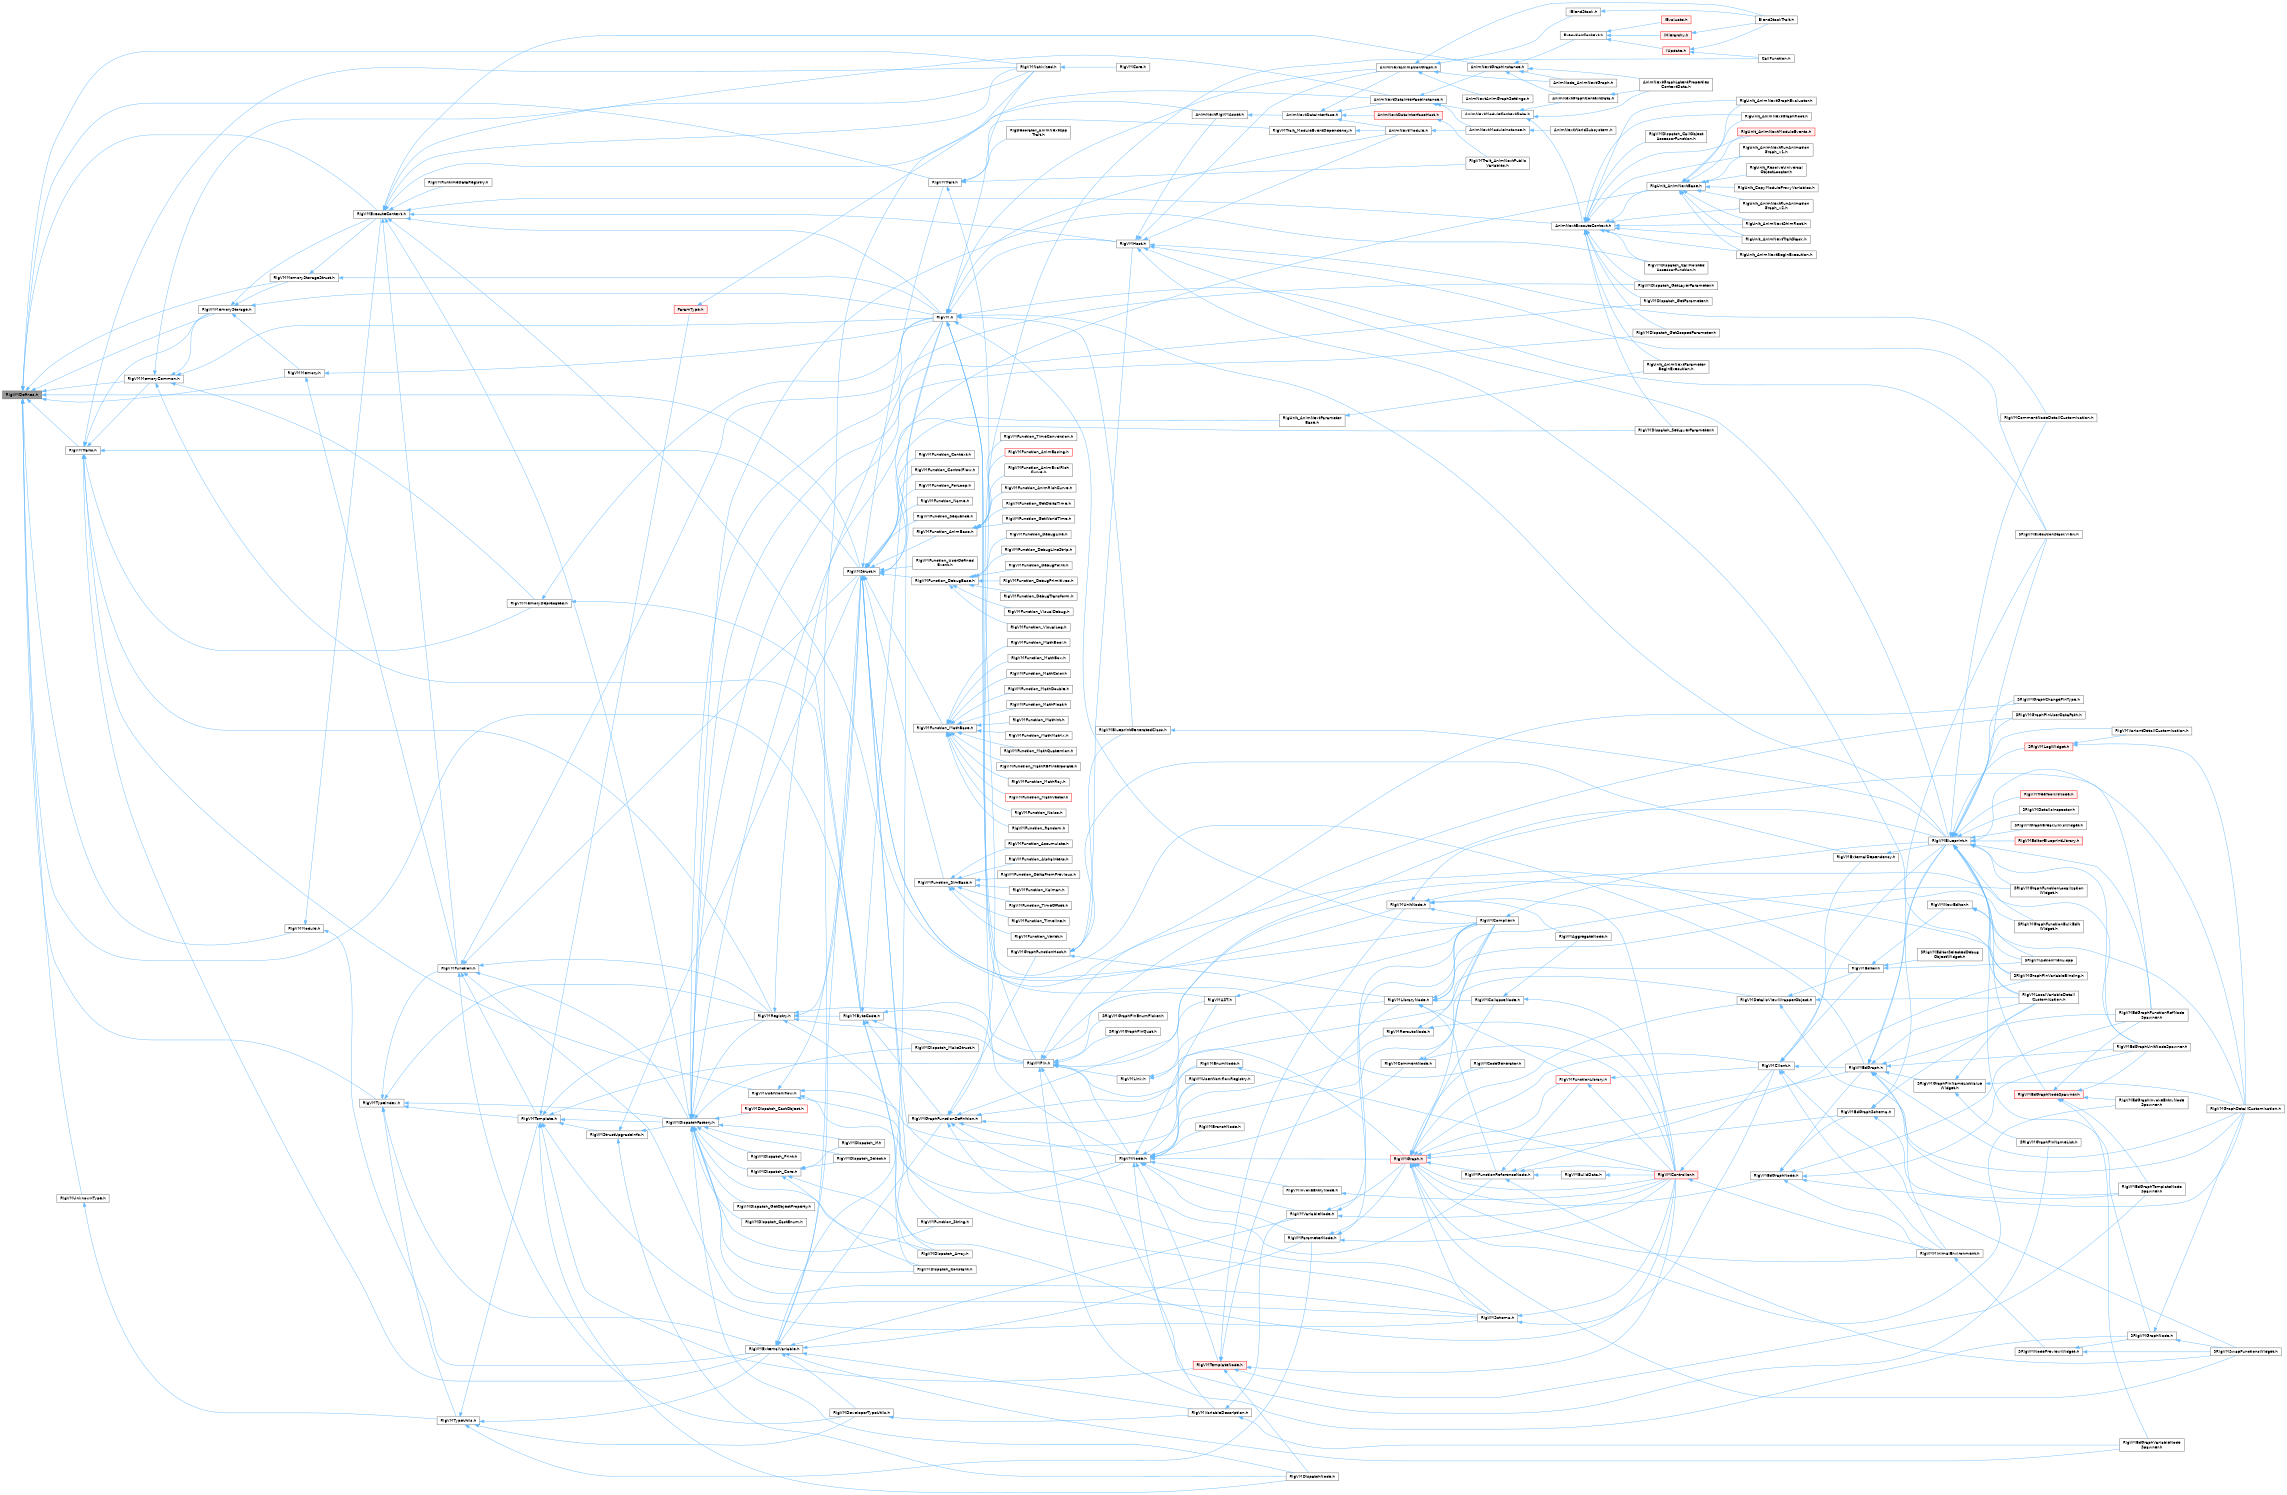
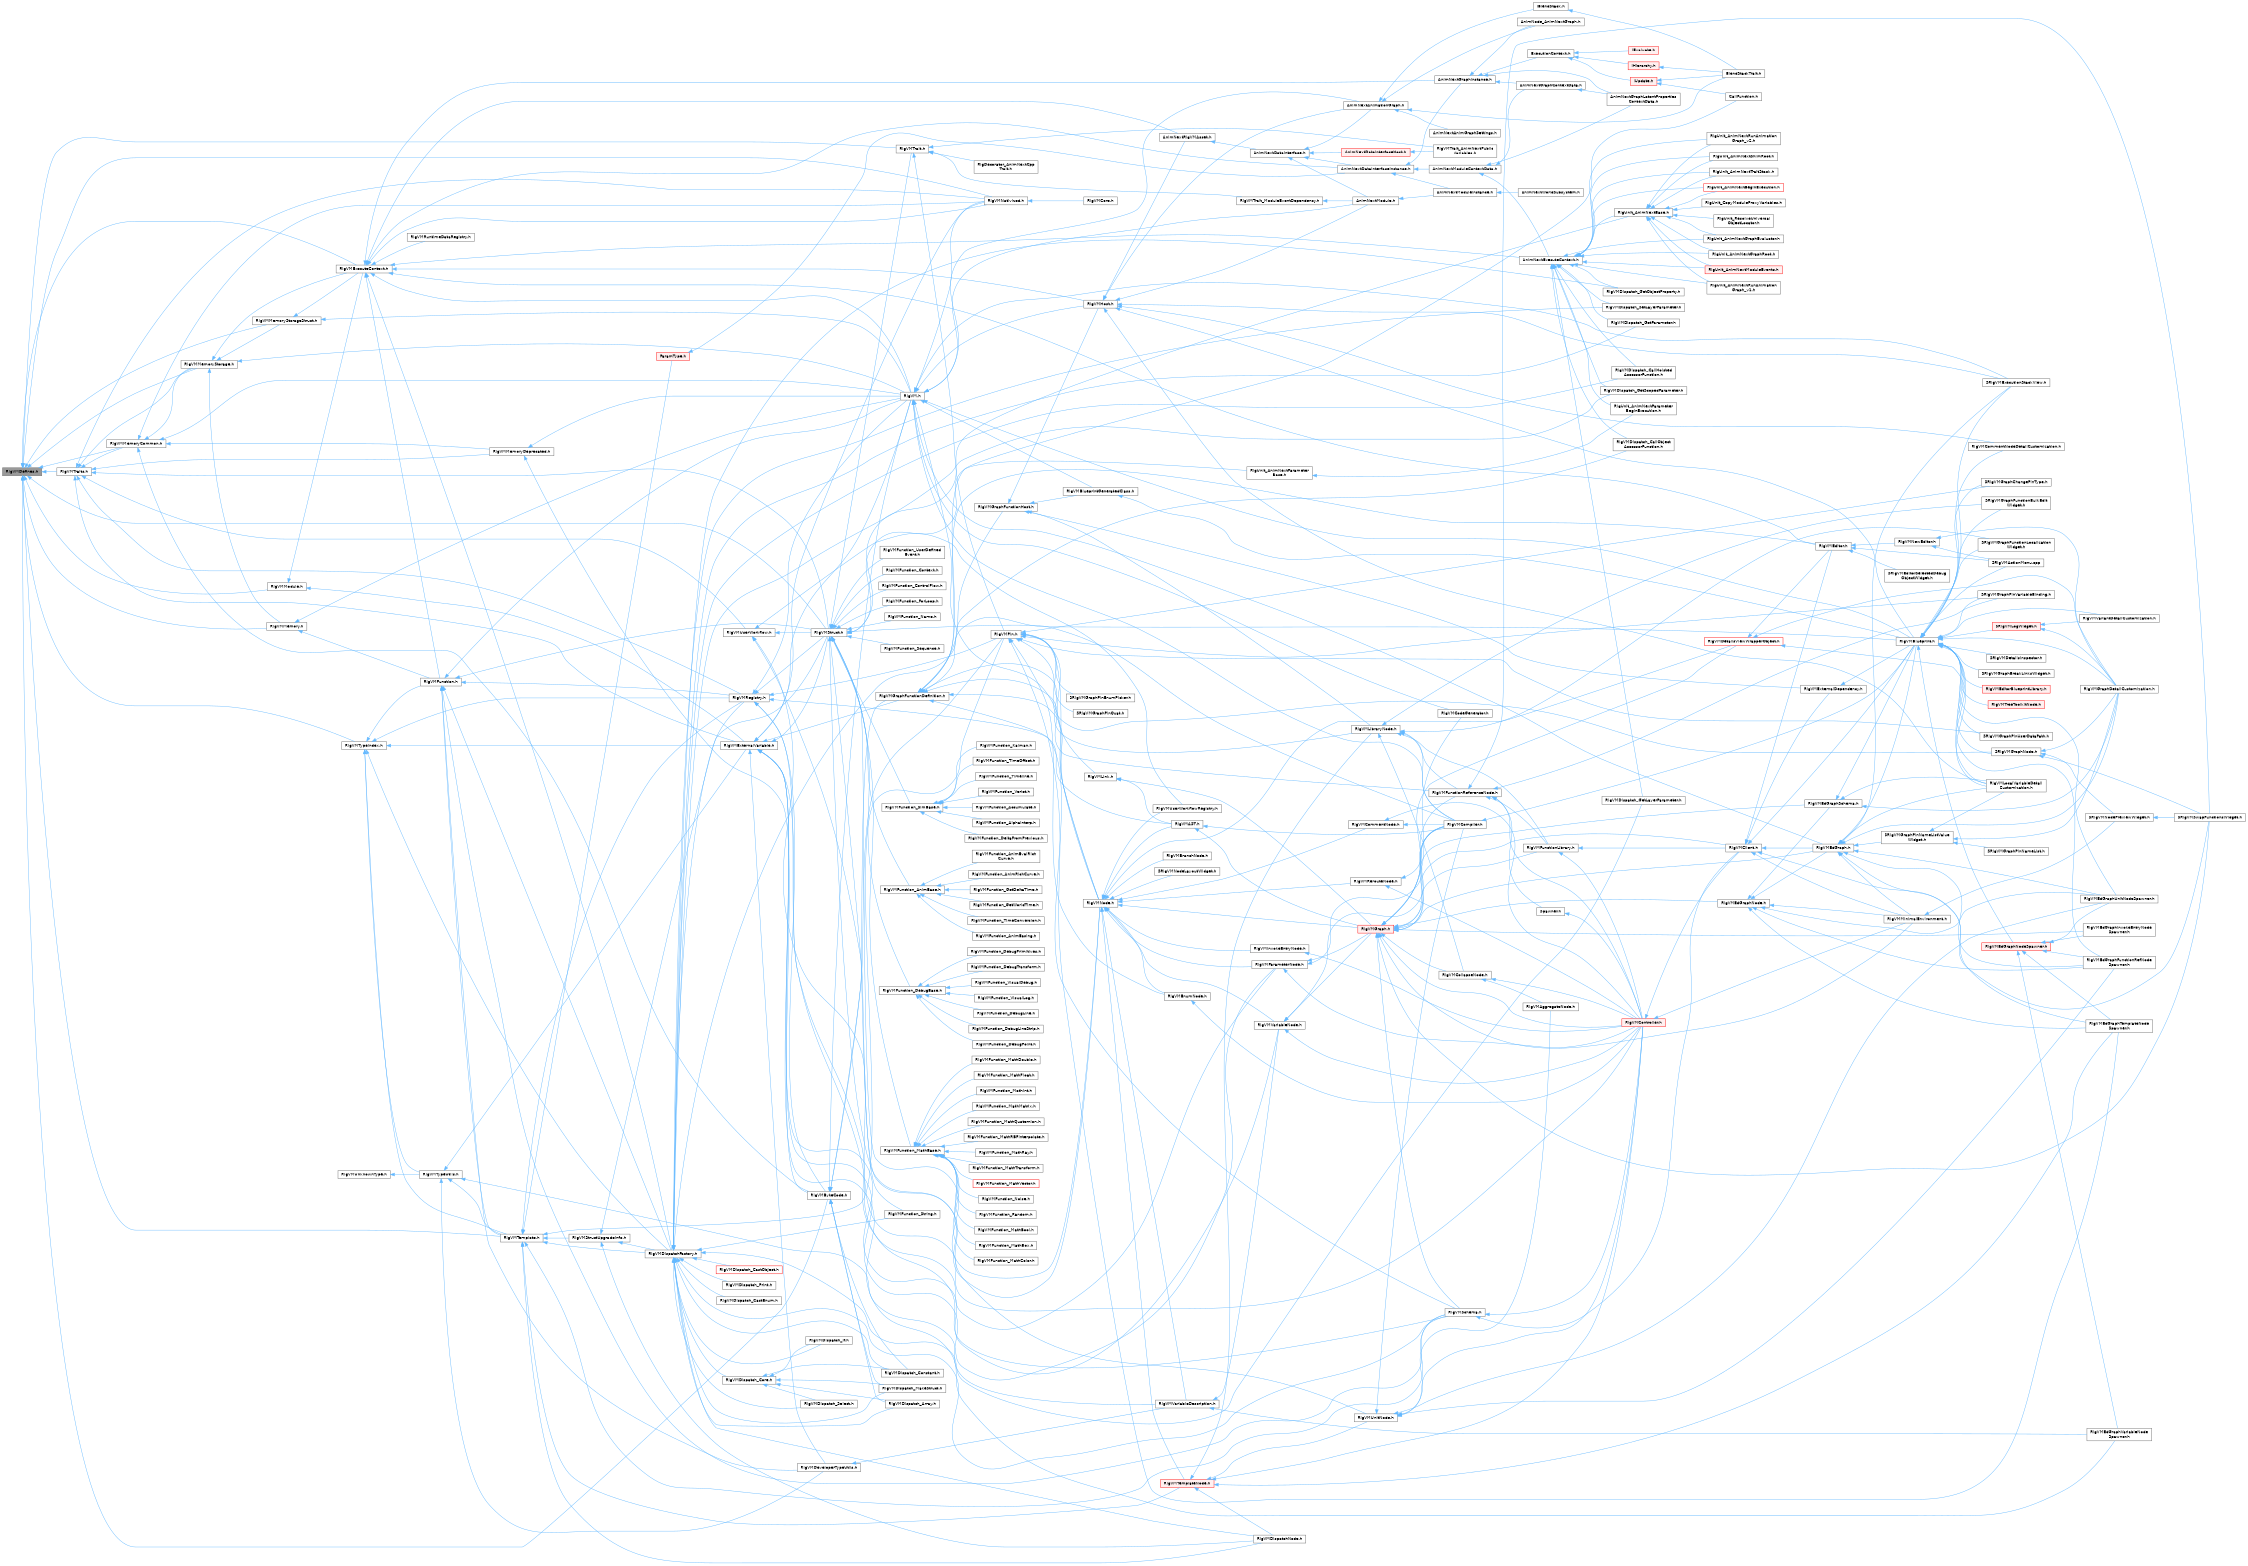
node "RigUnit_AnimNextBeginExecution.h": color grey40 -> red
edge "RigVMDispatch_GetObjectProperty.h" -> "AnimNextExecuteContext.h": added
node "RigVMFunction_AnimEasing.h": color red -> grey40
edge "RigVMDispatch_CallObject AccessorFunction.h" -> "RigVMDispatchFactory.h": added
node "SRigVMNodeLayoutWidget.h": added
edge "RigVMGraph.h" -> "RigVMAST.h": added
edge "RigVMUnknownType.h" -> "RigVMDefines.h": now "RigVMTemplate.h" -> "RigVMDefines.h"
node "RigVMDetailsViewWrapperObject.h": color grey40 -> red
node "RigVMFunctionLibrary.h": color red -> grey40
node "RigVMFunction_MathTransform.h": added
node "RigVMBuildData.h": label "RigVMBuildData.h" -> "Spawner.h"
edge "SRigVMGraphNode.h" -> "SRigVMNodePreviewWidget.h": reversed
edge "RigVMDispatch_MakeStruct.h" -> "RigVMDispatch_Core.h": added
edge "SRigVMGraphPinNameList.h" -> "RigVMPin.h": now "RigVMEdGraphTemplateNode Spawner.h" -> "RigVMPin.h"
